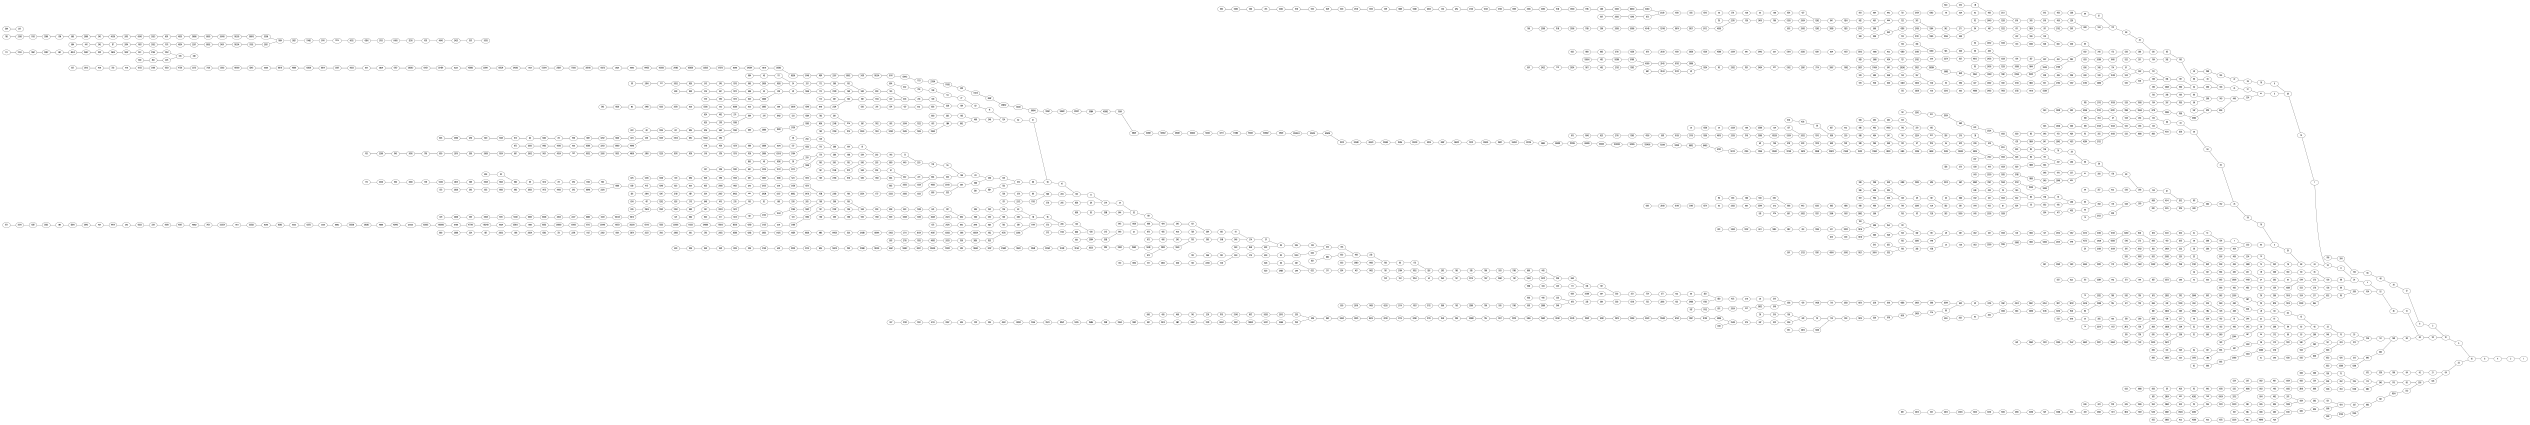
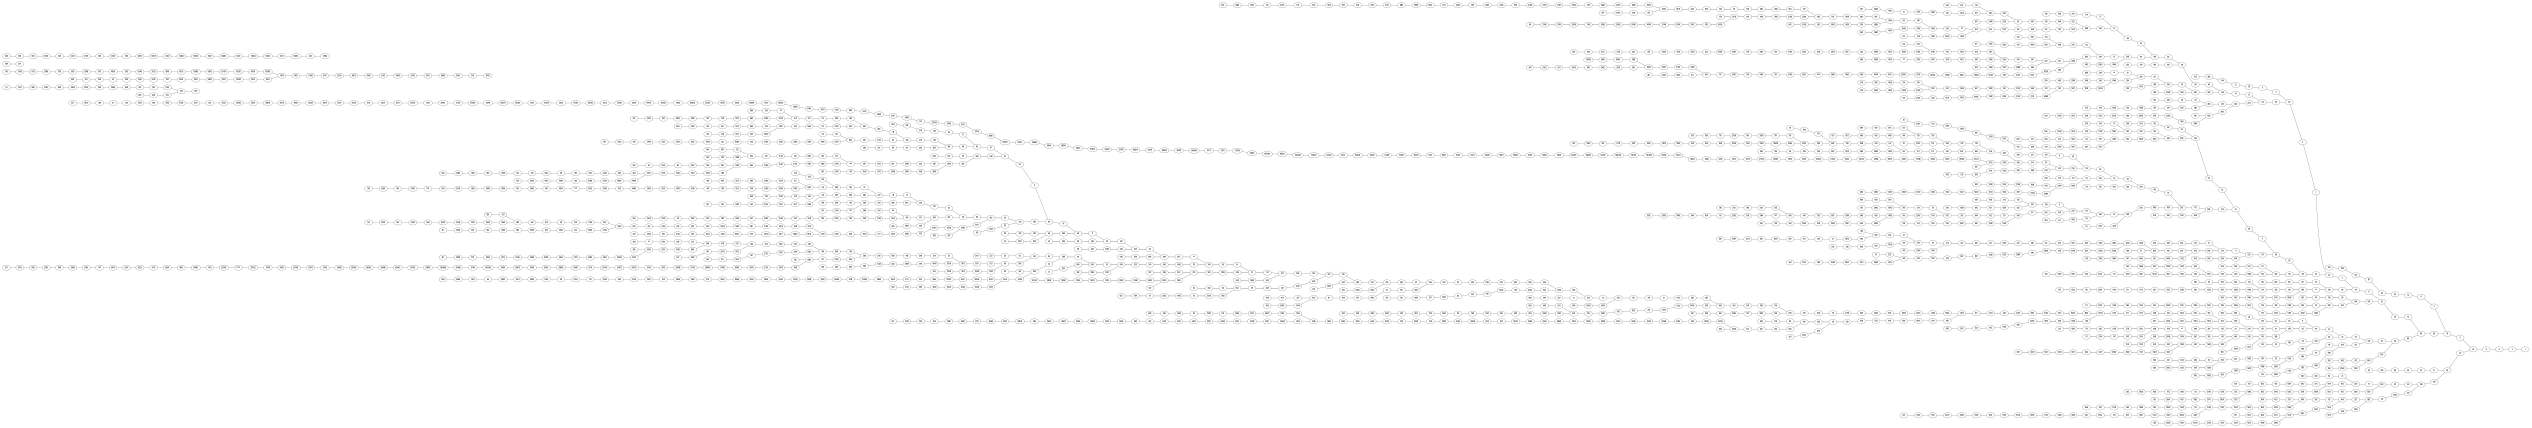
node "13841": removed
